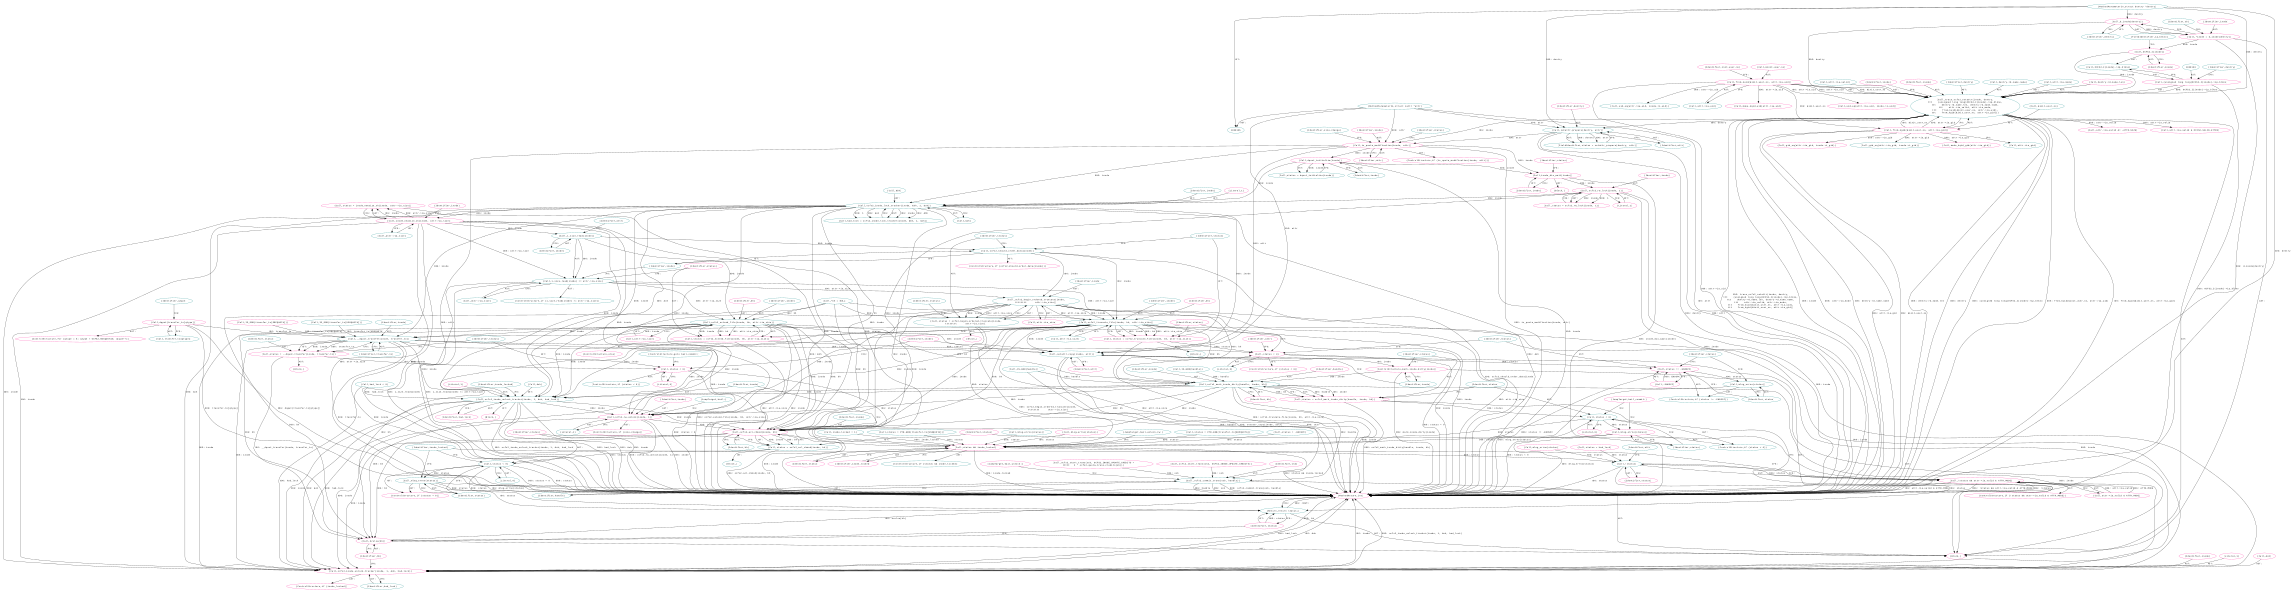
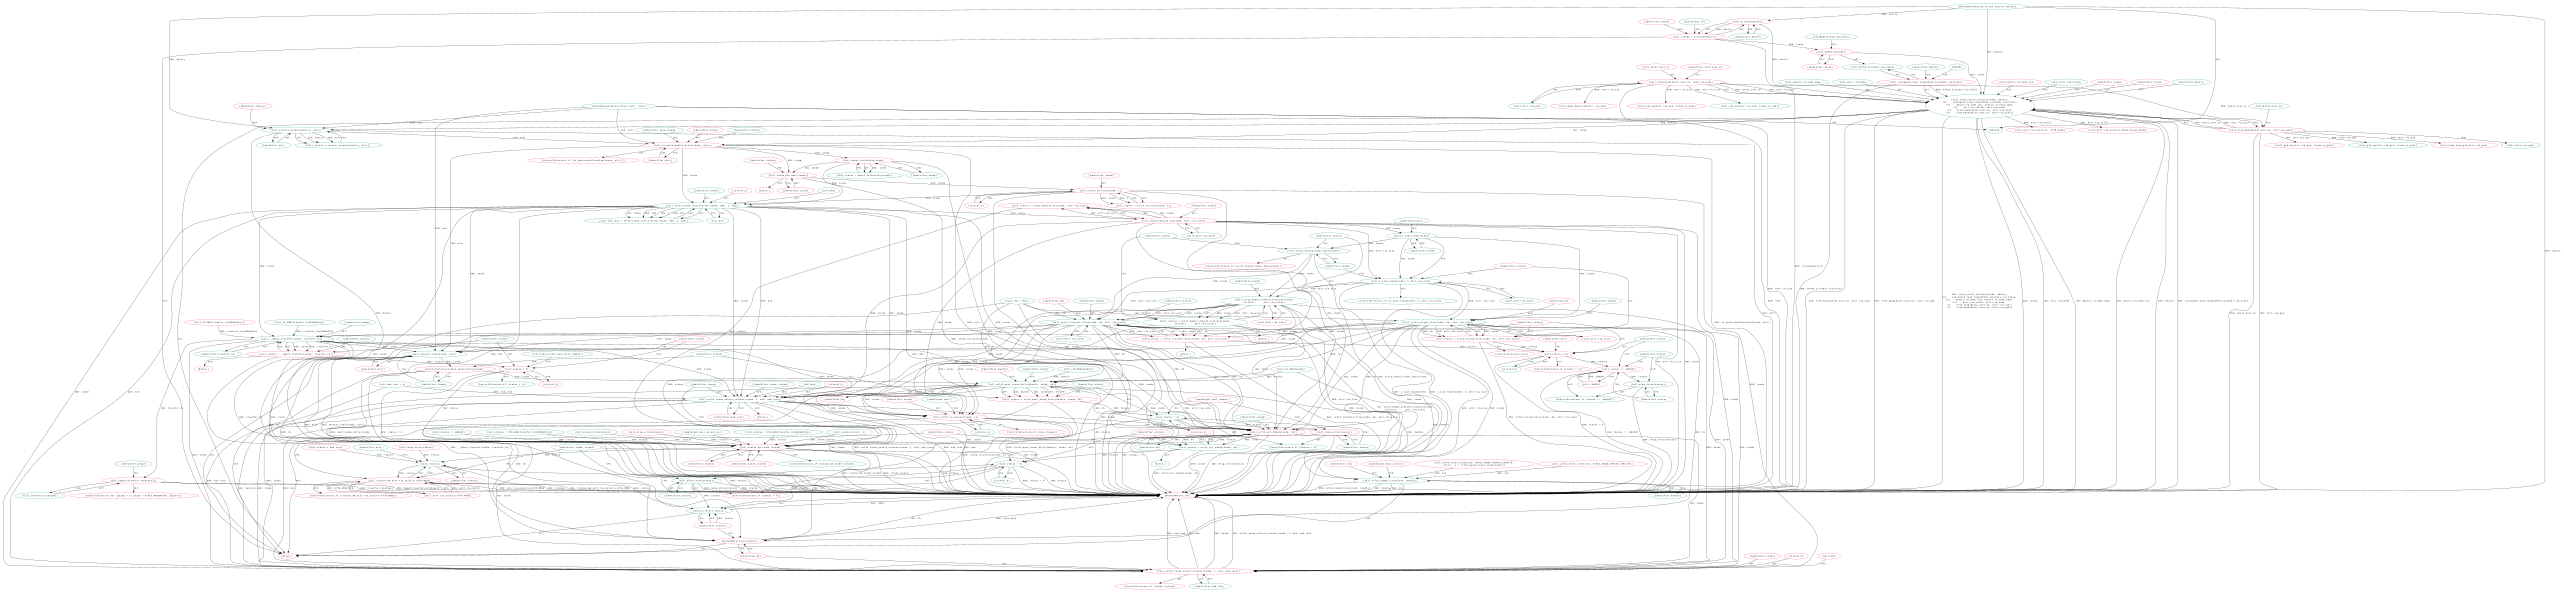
node "(FieldIdentifier,status = setattr_prepare(dentry, attr))": label "(FieldIdentifier,status = setattr_prepare(dentry, attr))" -> "(Call,status = setattr_prepare(dentry, attr))"
edge "(Call,dqput(transfer_to[qtype]))" -> "(Call,__dquot_transfer(inode, transfer_to))": reversed
node "(Call,brelse(bh))": label "(Call,brelse(bh))" -> "(MethodReturn,brelse(bh))"
